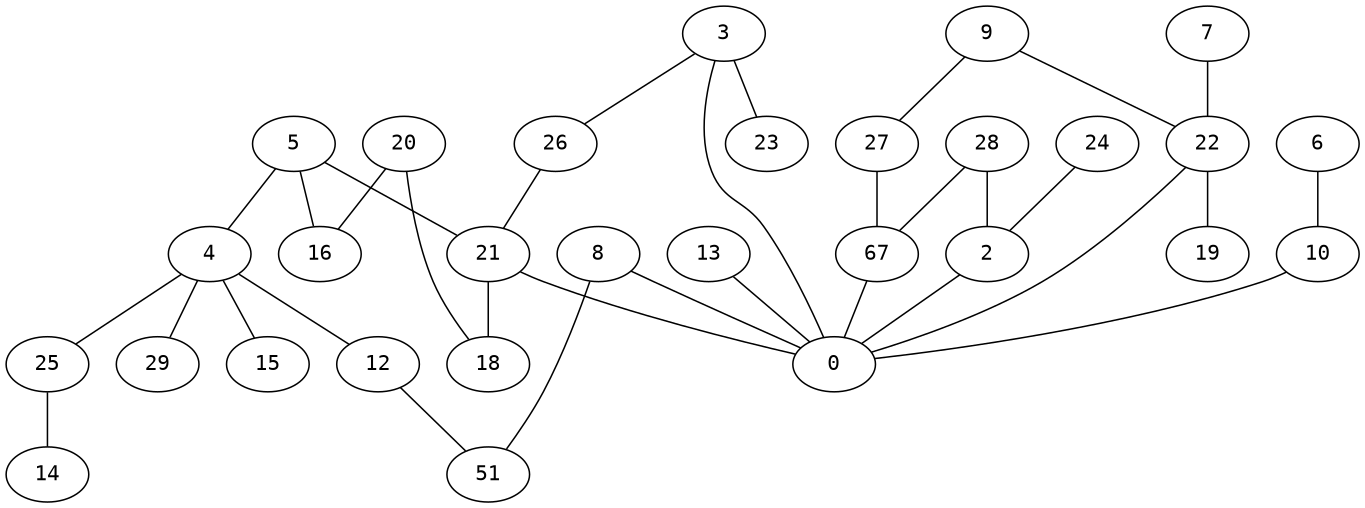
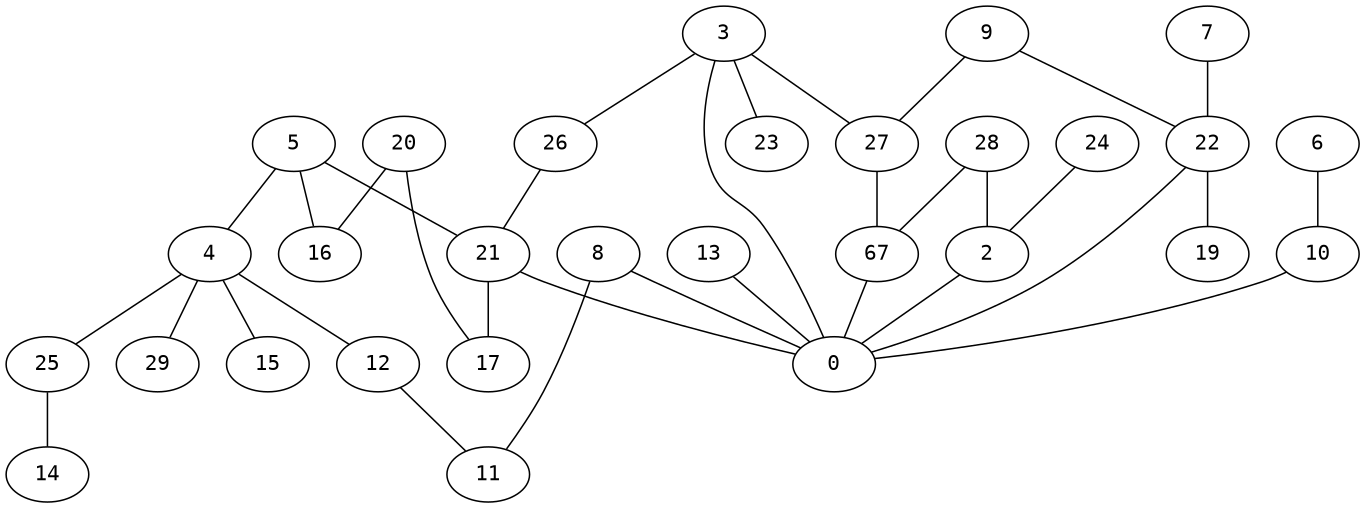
edge "3" -- "27": added
node "18": label "18" -> "17"
node "51": label "51" -> "11"
